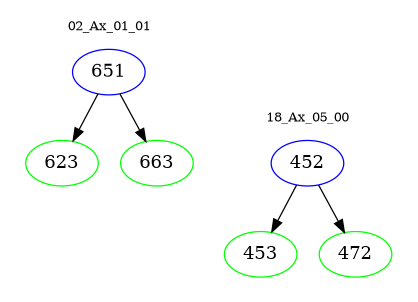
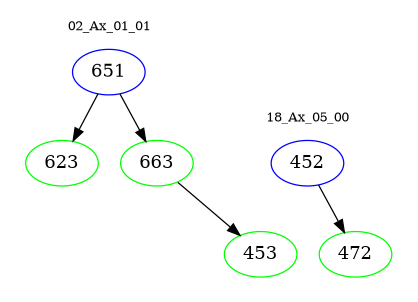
edge "452" -> "453": now "663" -> "453"
